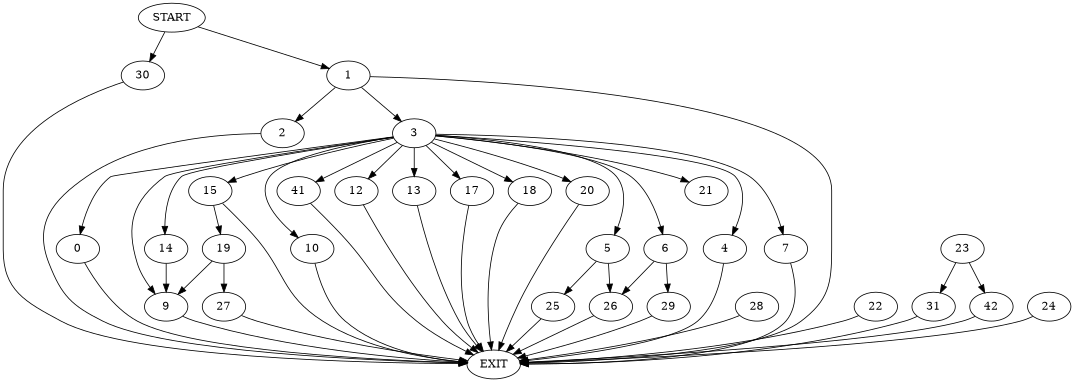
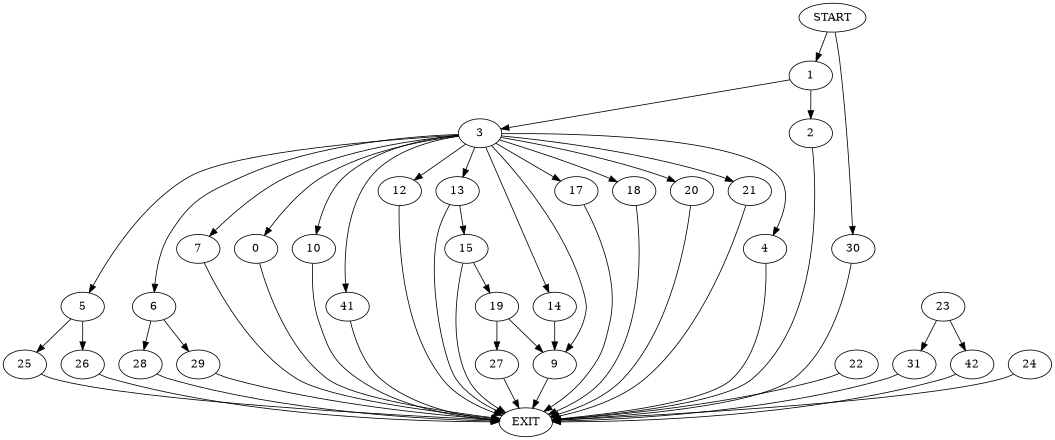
edge "3" -> "15": now "13" -> "15"
edge "1" -> "EXIT": now "21" -> "EXIT"
edge "6" -> "26": now "6" -> "28"
